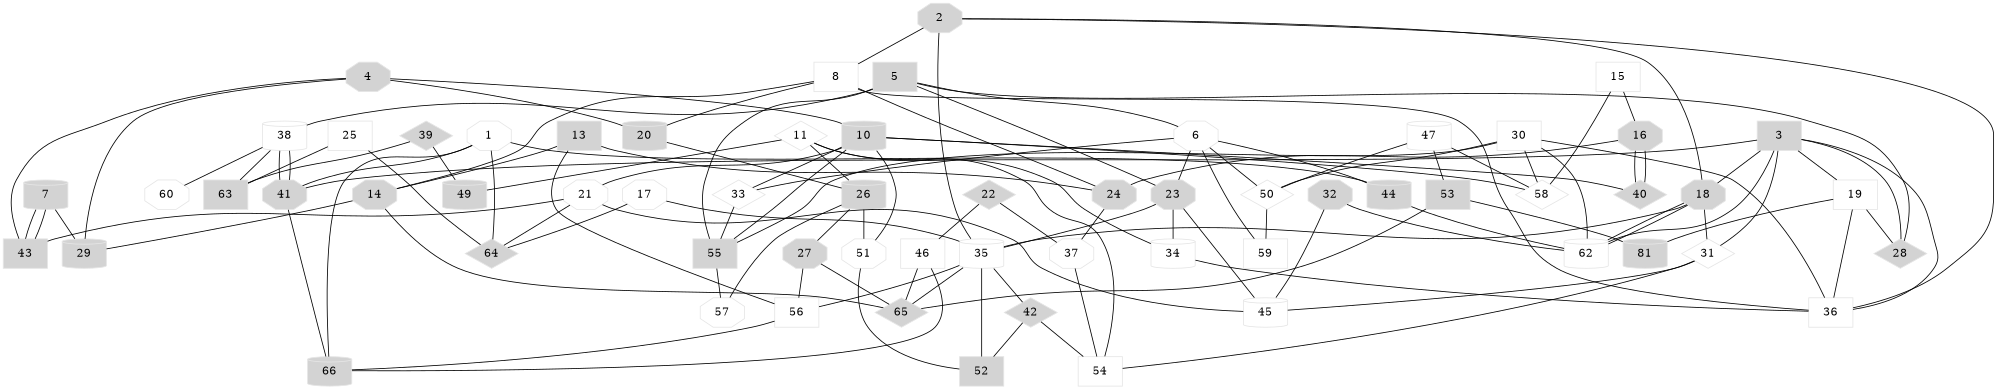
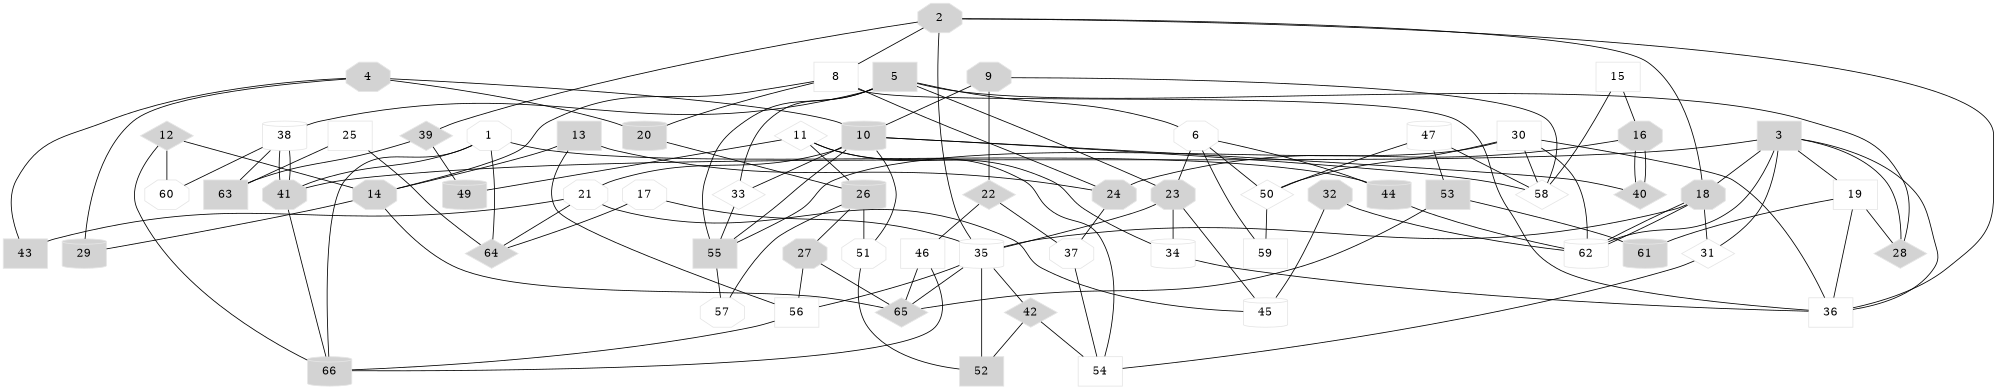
edge "2" -- "39": added
node "9": added
node "12": added
edge "6" -- "33": now "5" -- "33"
node "7": removed
node "81": label "81" -> "61"
edge "31" -- "45": removed
